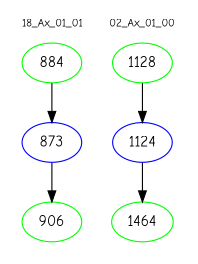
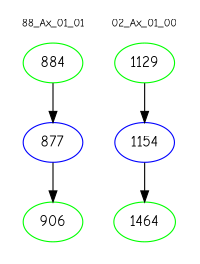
cluster "18_Ax_01_01": label "18_Ax_01_01" -> "88_Ax_01_01"
node "1128": label "1128" -> "1129"
node "873": label "873" -> "877"
node "1124": label "1124" -> "1154"
